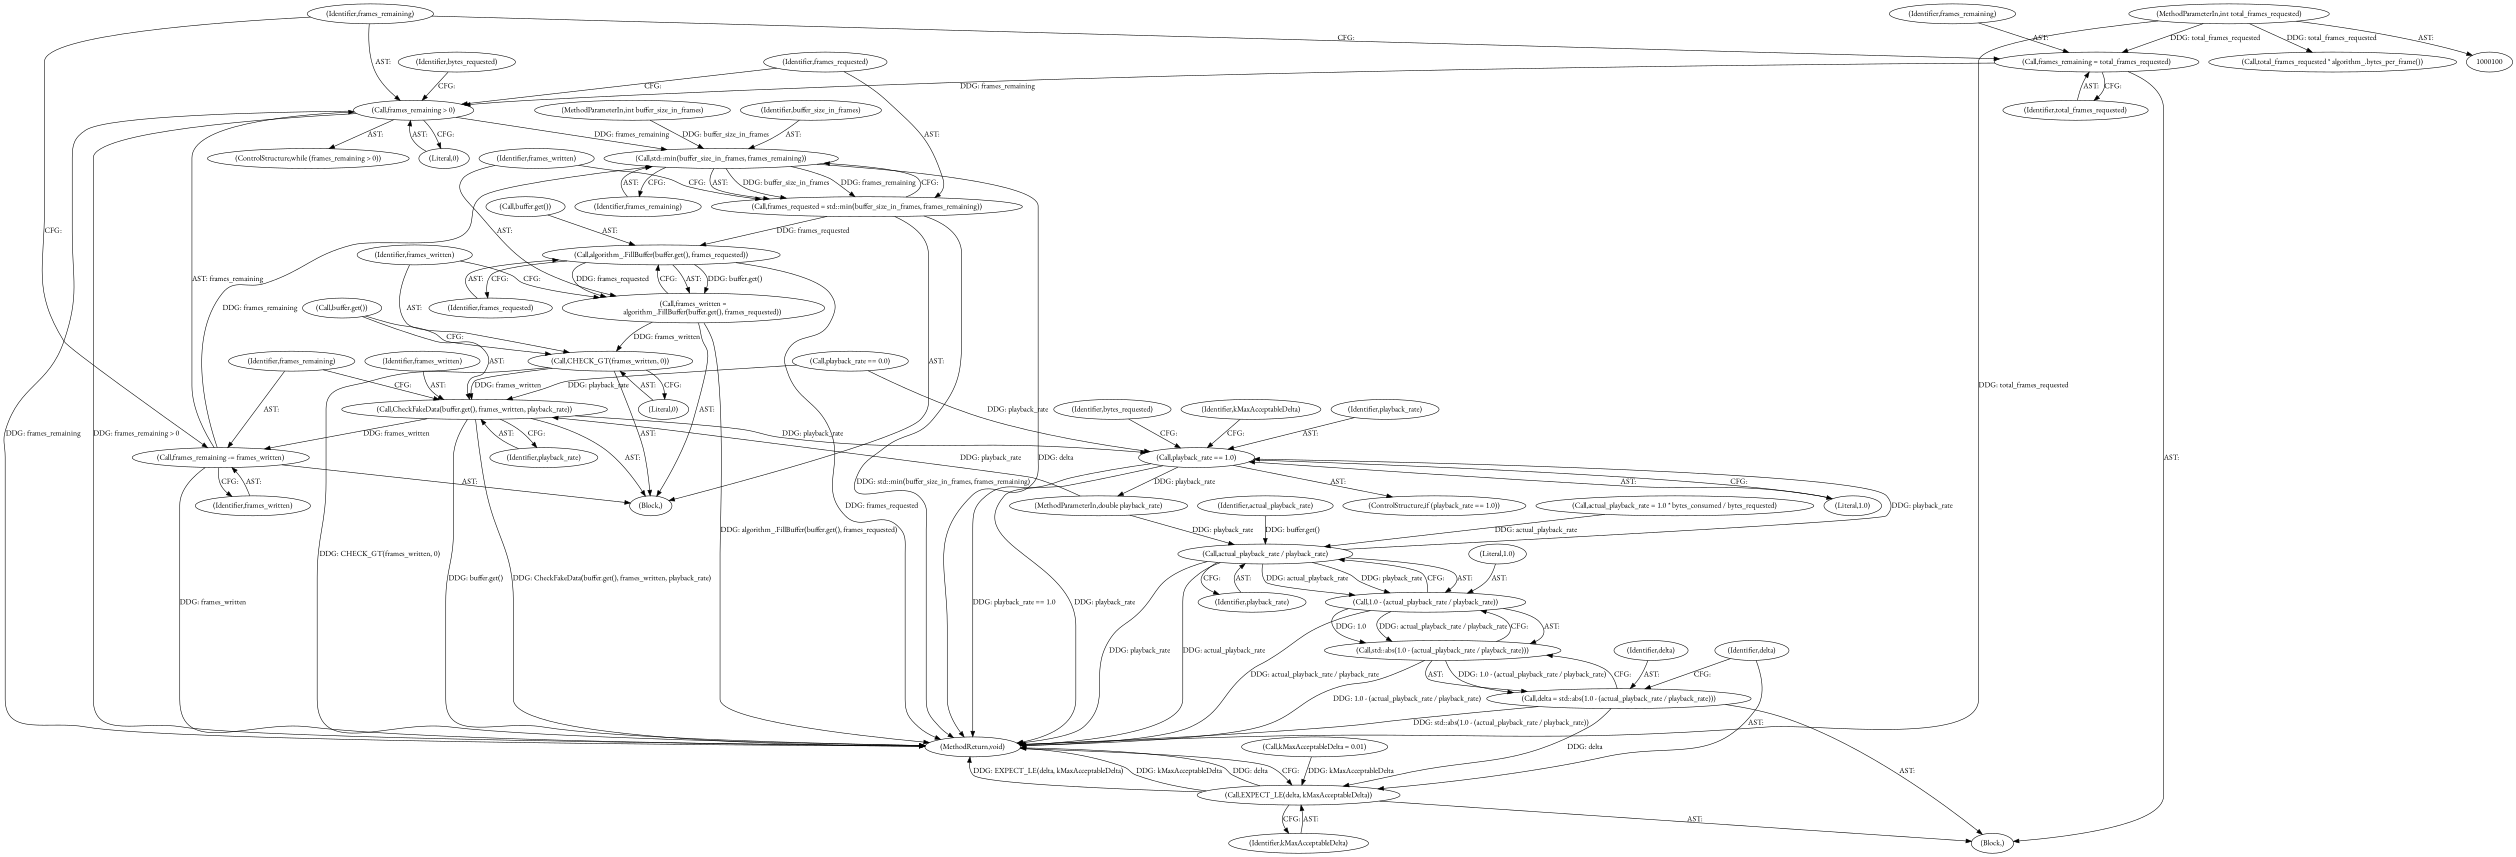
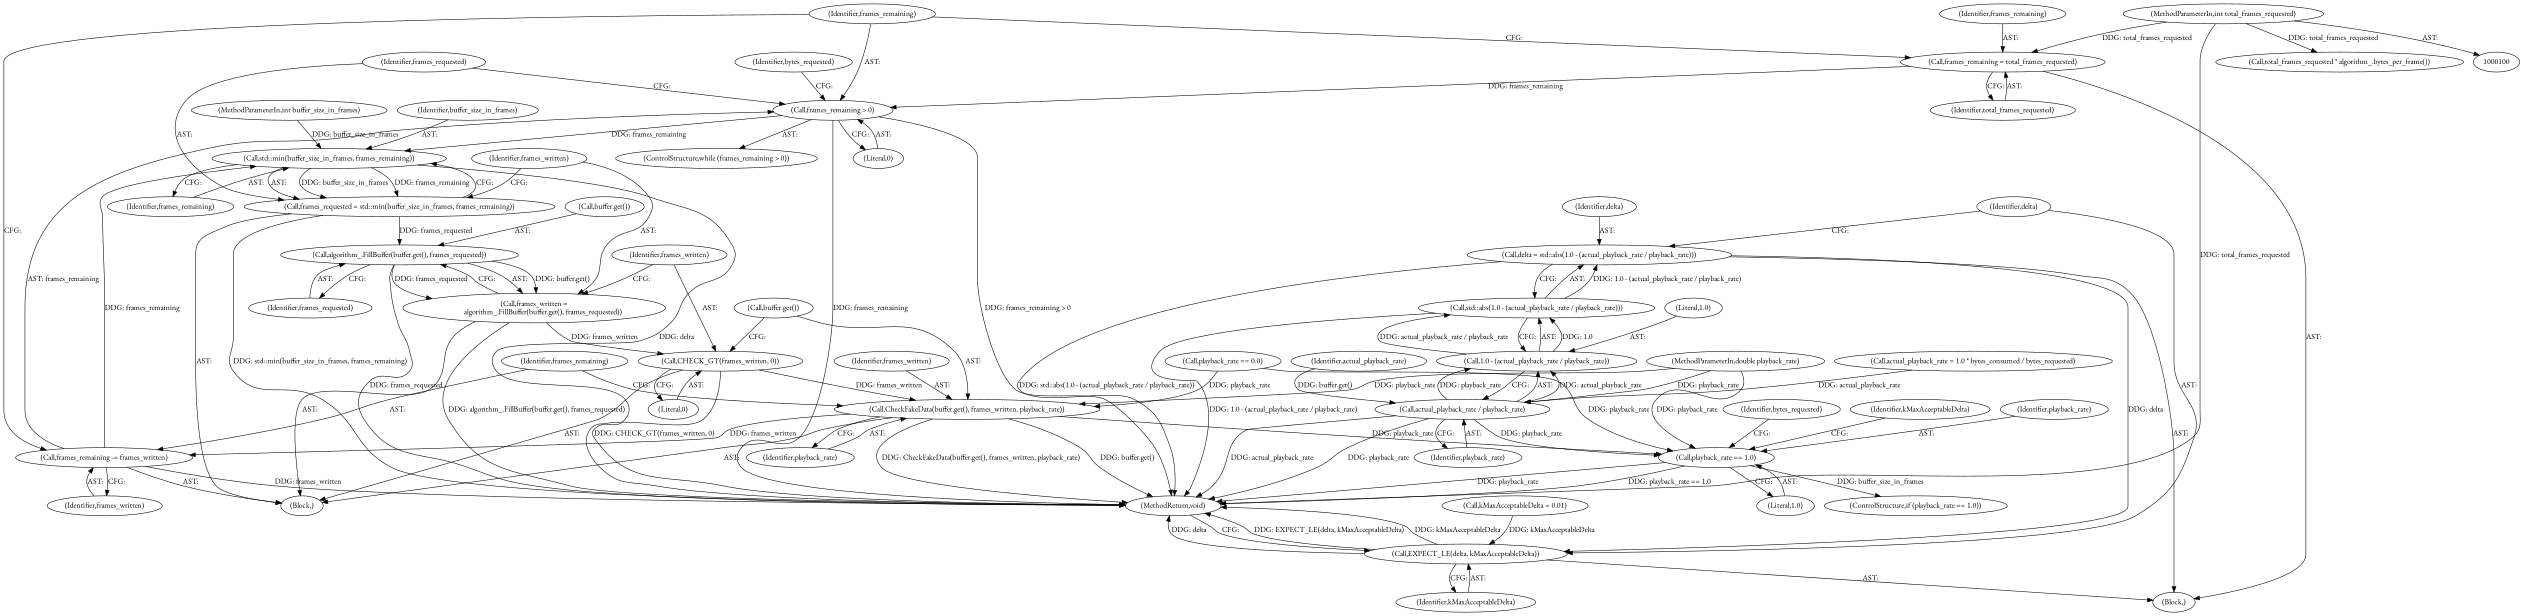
edge "(Call,playback_rate == 1.0)" -> "(MethodParameterIn,double playback_rate)": reversed
edge "(Call,playback_rate == 1.0)" -> "(ControlStructure,if (playback_rate == 1.0))": label "AST: " -> "DDG: buffer_size_in_frames"
edge "(Call,1.0 - (actual_playback_rate / playback_rate))" -> "(MethodReturn,void)": removed, label "DDG: actual_playback_rate / playback_rate"
